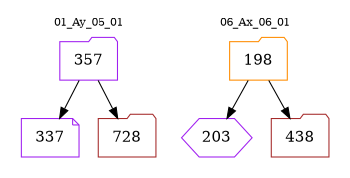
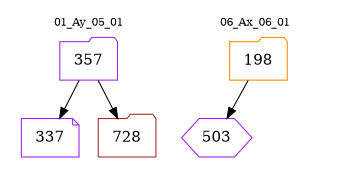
node "203": label "203" -> "503"
node "438": removed
